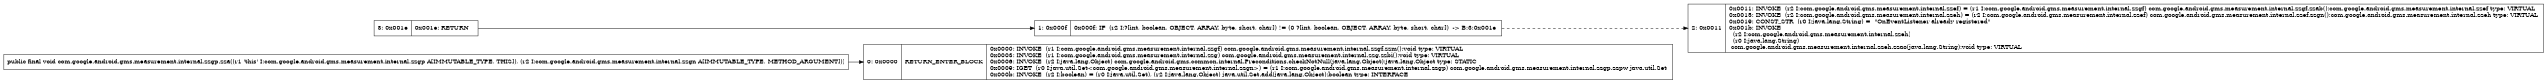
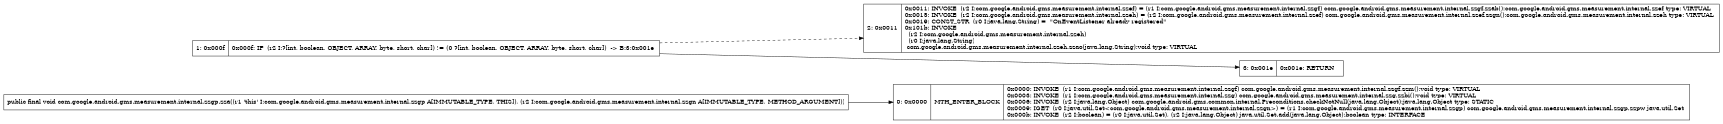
edge "3: 0x001e" -> "1: 0x000f": reversed
node "2: 0x0011": text "0x001b: INVOKE" -> "0x101b: INVOKE"
node "0: 0x0000": text "RETURN_ENTER_BLOCK" -> "MTH_ENTER_BLOCK"
